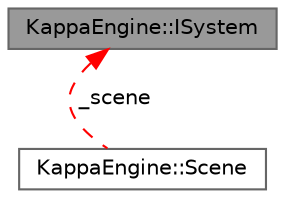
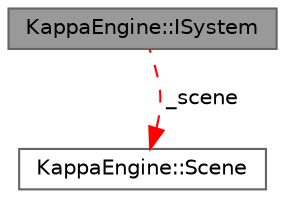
edge "KappaEngine::Scene" -> "KappaEngine::ISystem": reversed
